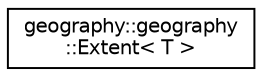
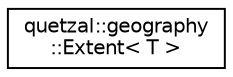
node "geography::geography ::Extent< T >": label "geography::geography ::Extent< T >" -> "quetzal::geography ::Extent< T >"
